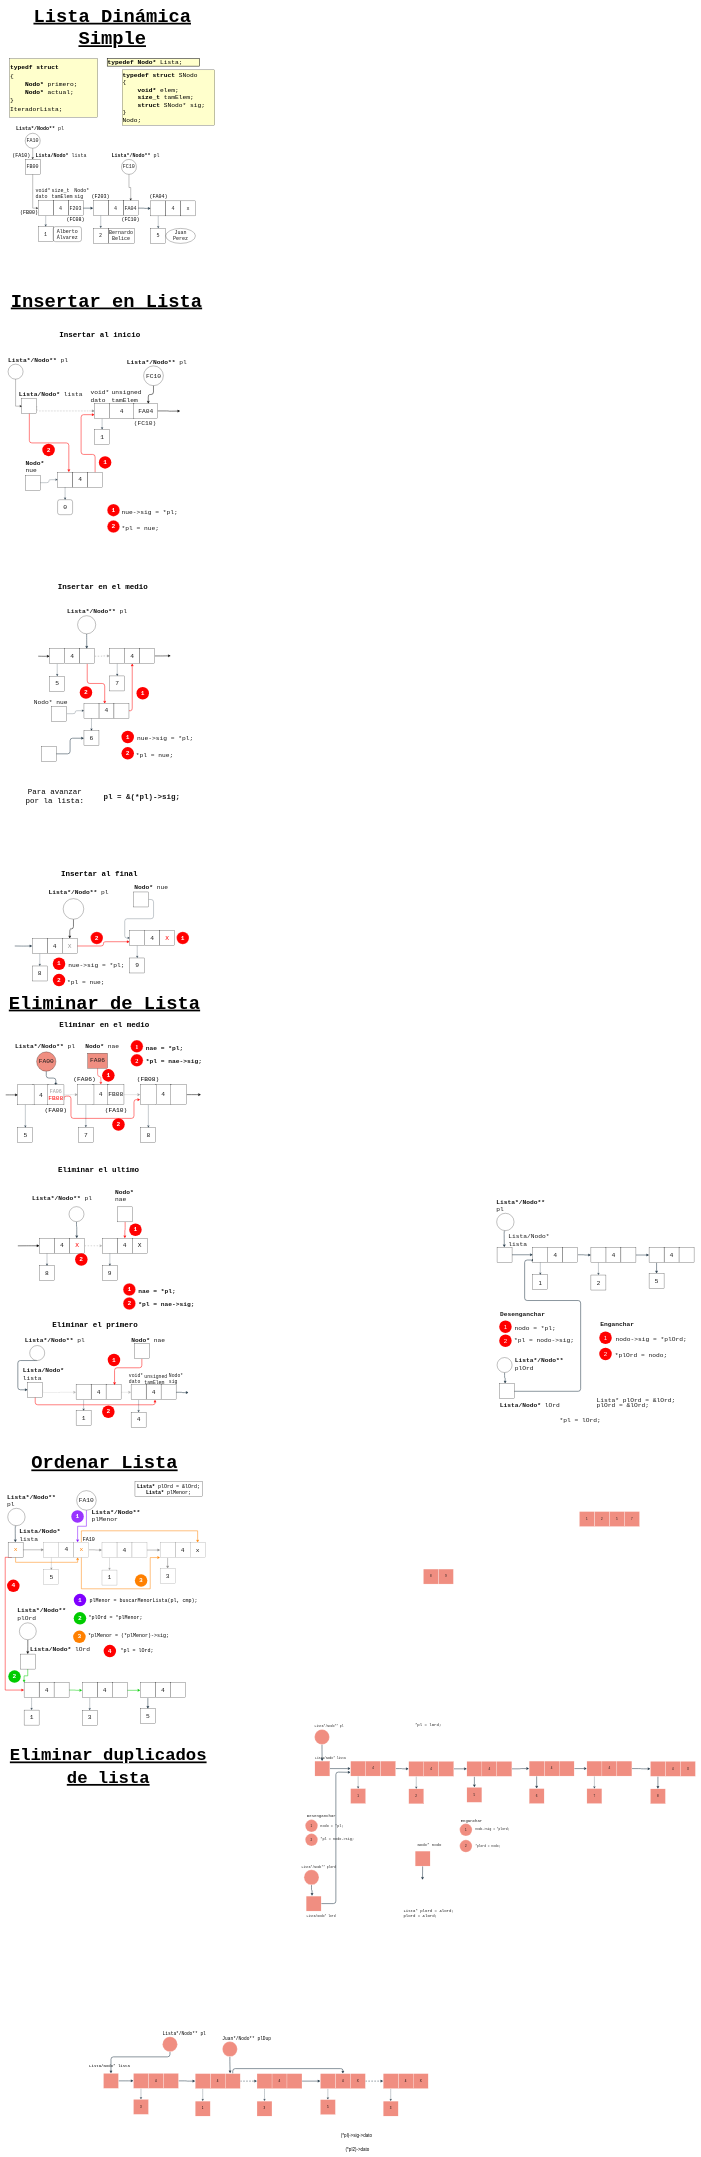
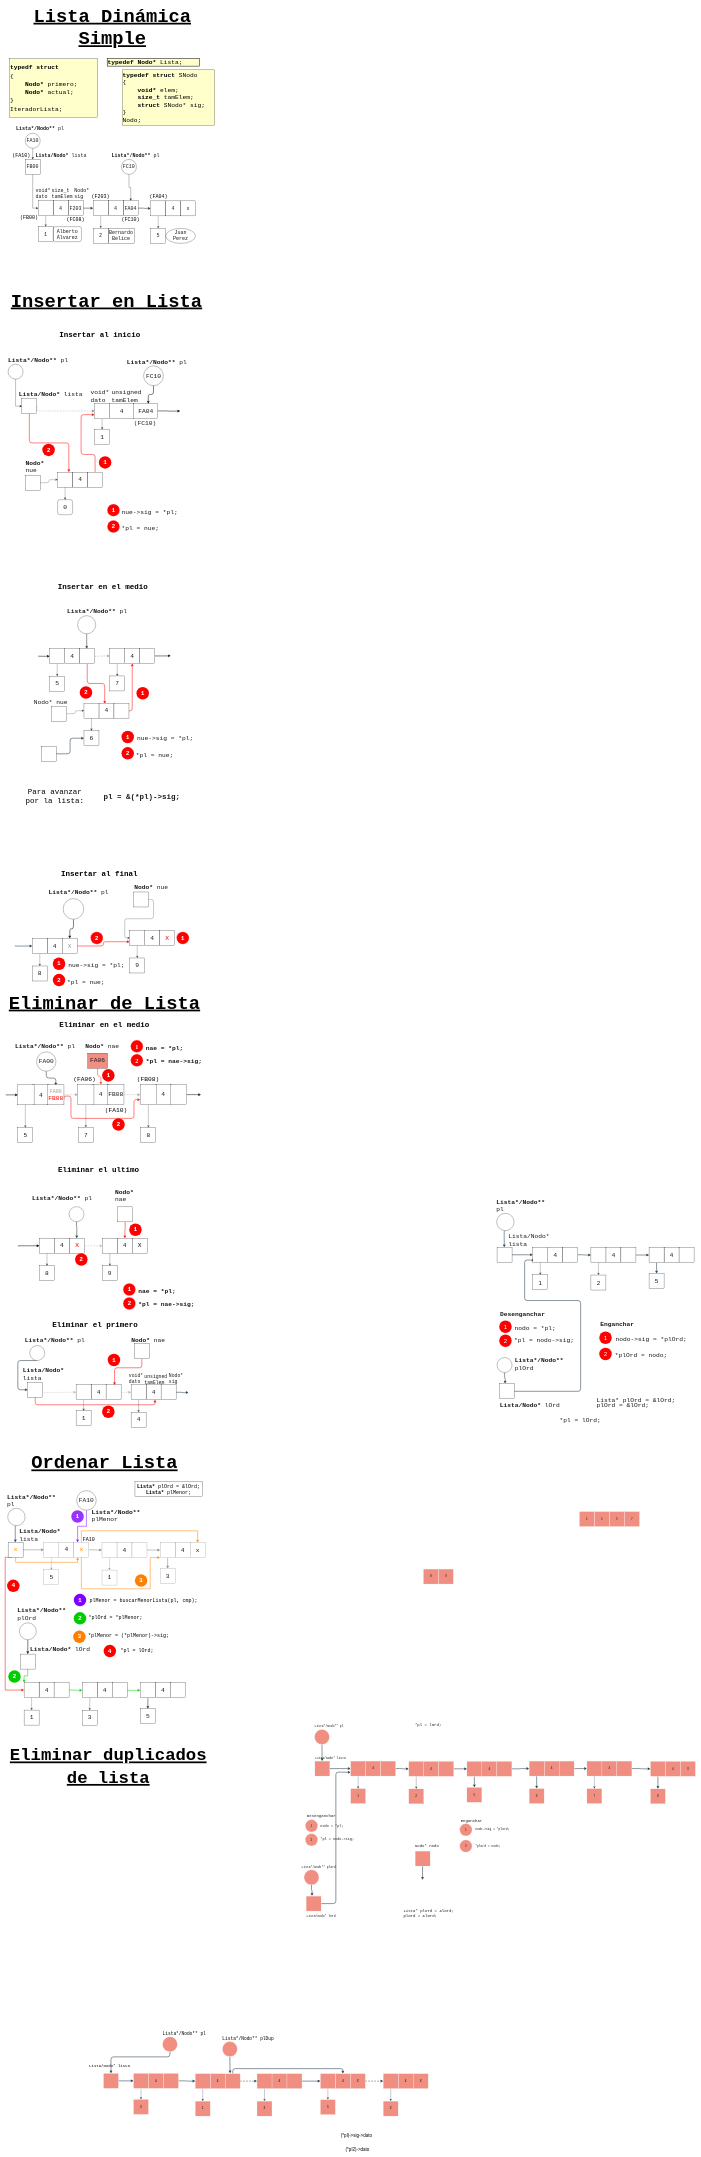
node "(FB00)": moved (29, 212) -> (29, 217)
node "FA00": fillcolor #f08e81 -> #ffffff
node "(FA00)": removed
node "Nodo* nodo": moved (428, 1845) -> (426, 1846)
node "Juan*/Nodo** plDup": label "Juan*/Nodo** plDup" -> "Lista*/Nodo** plDup"
